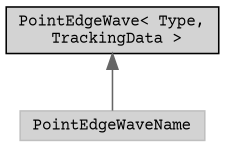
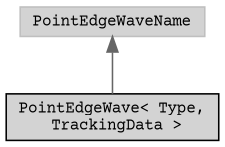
edge "PointEdgeWaveName" -> "PointEdgeWave< Type, TrackingData >": reversed
